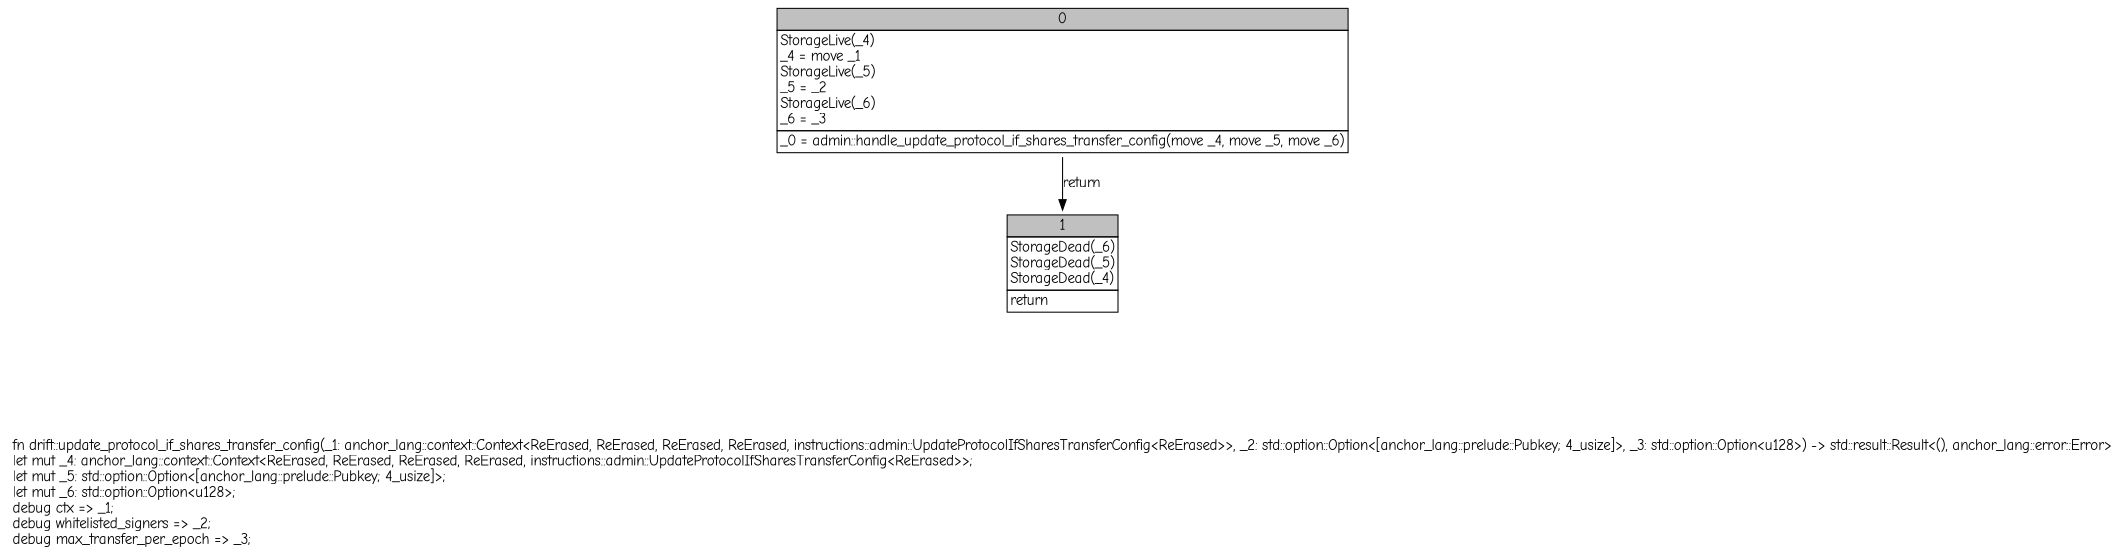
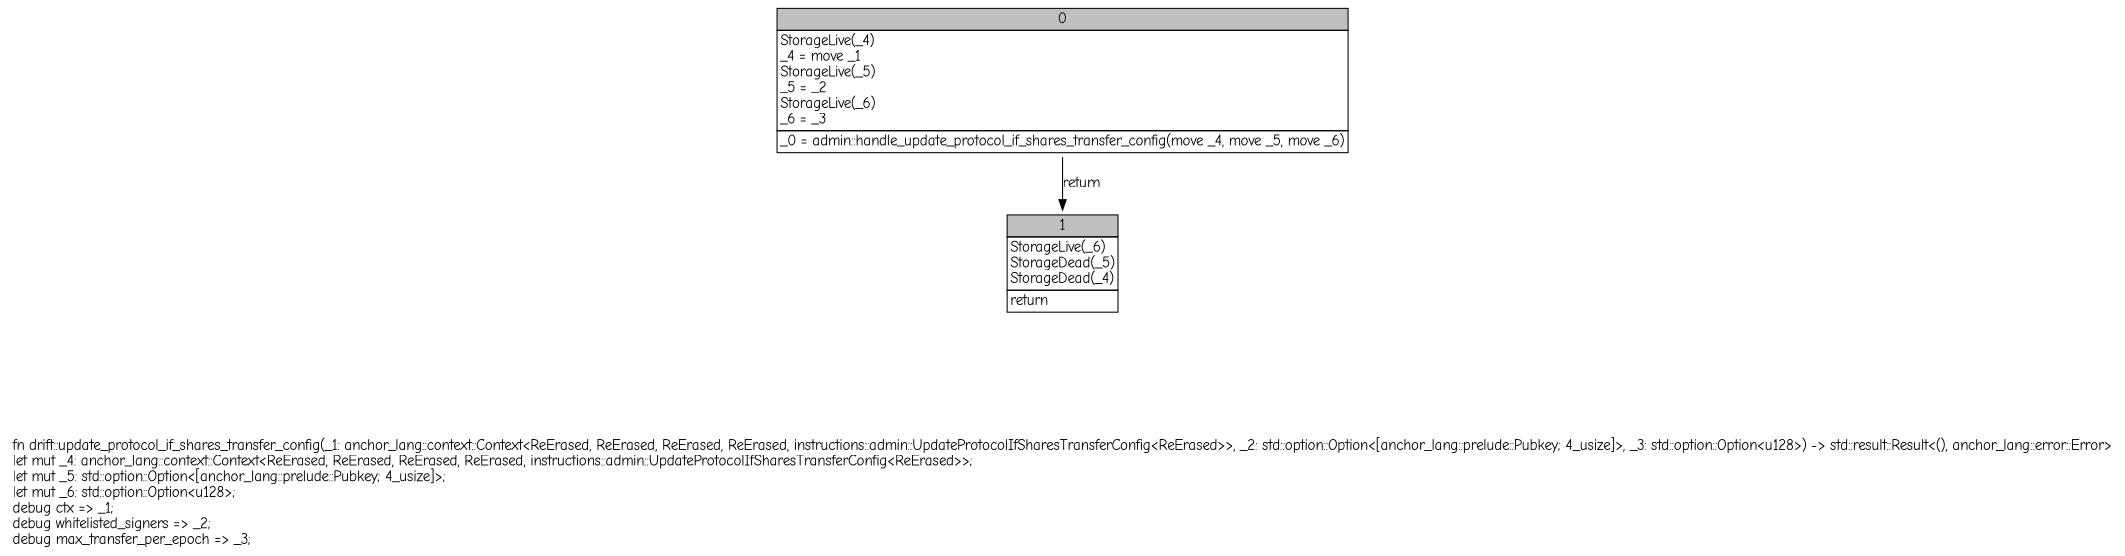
node "1": text "StorageDead(_6)" -> "StorageLive(_6)"
